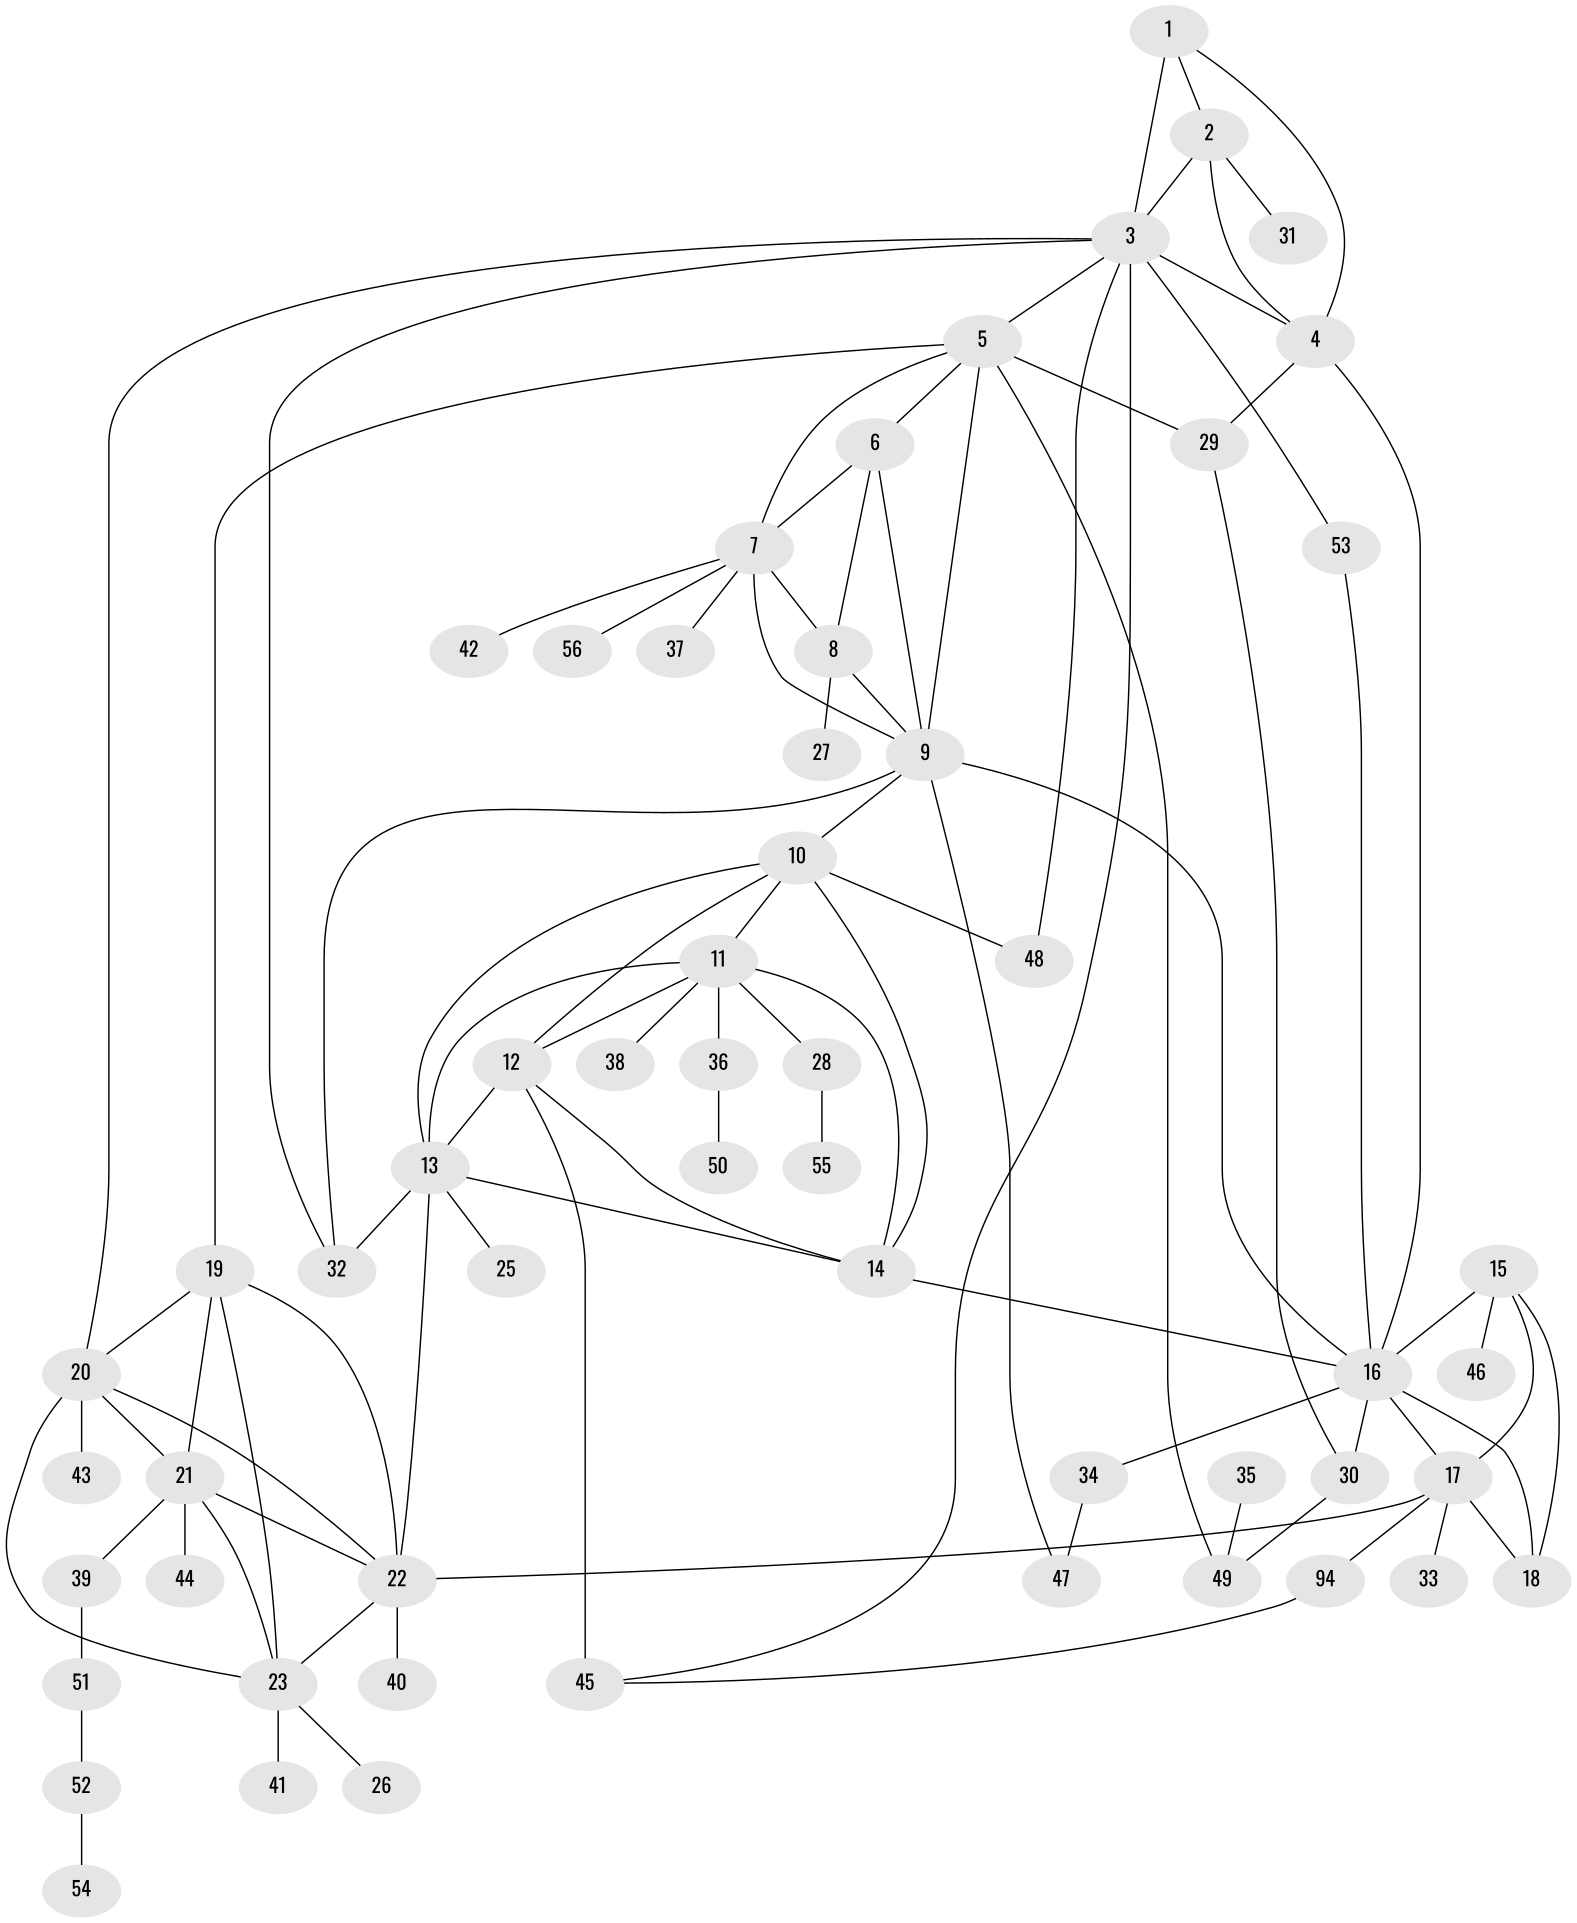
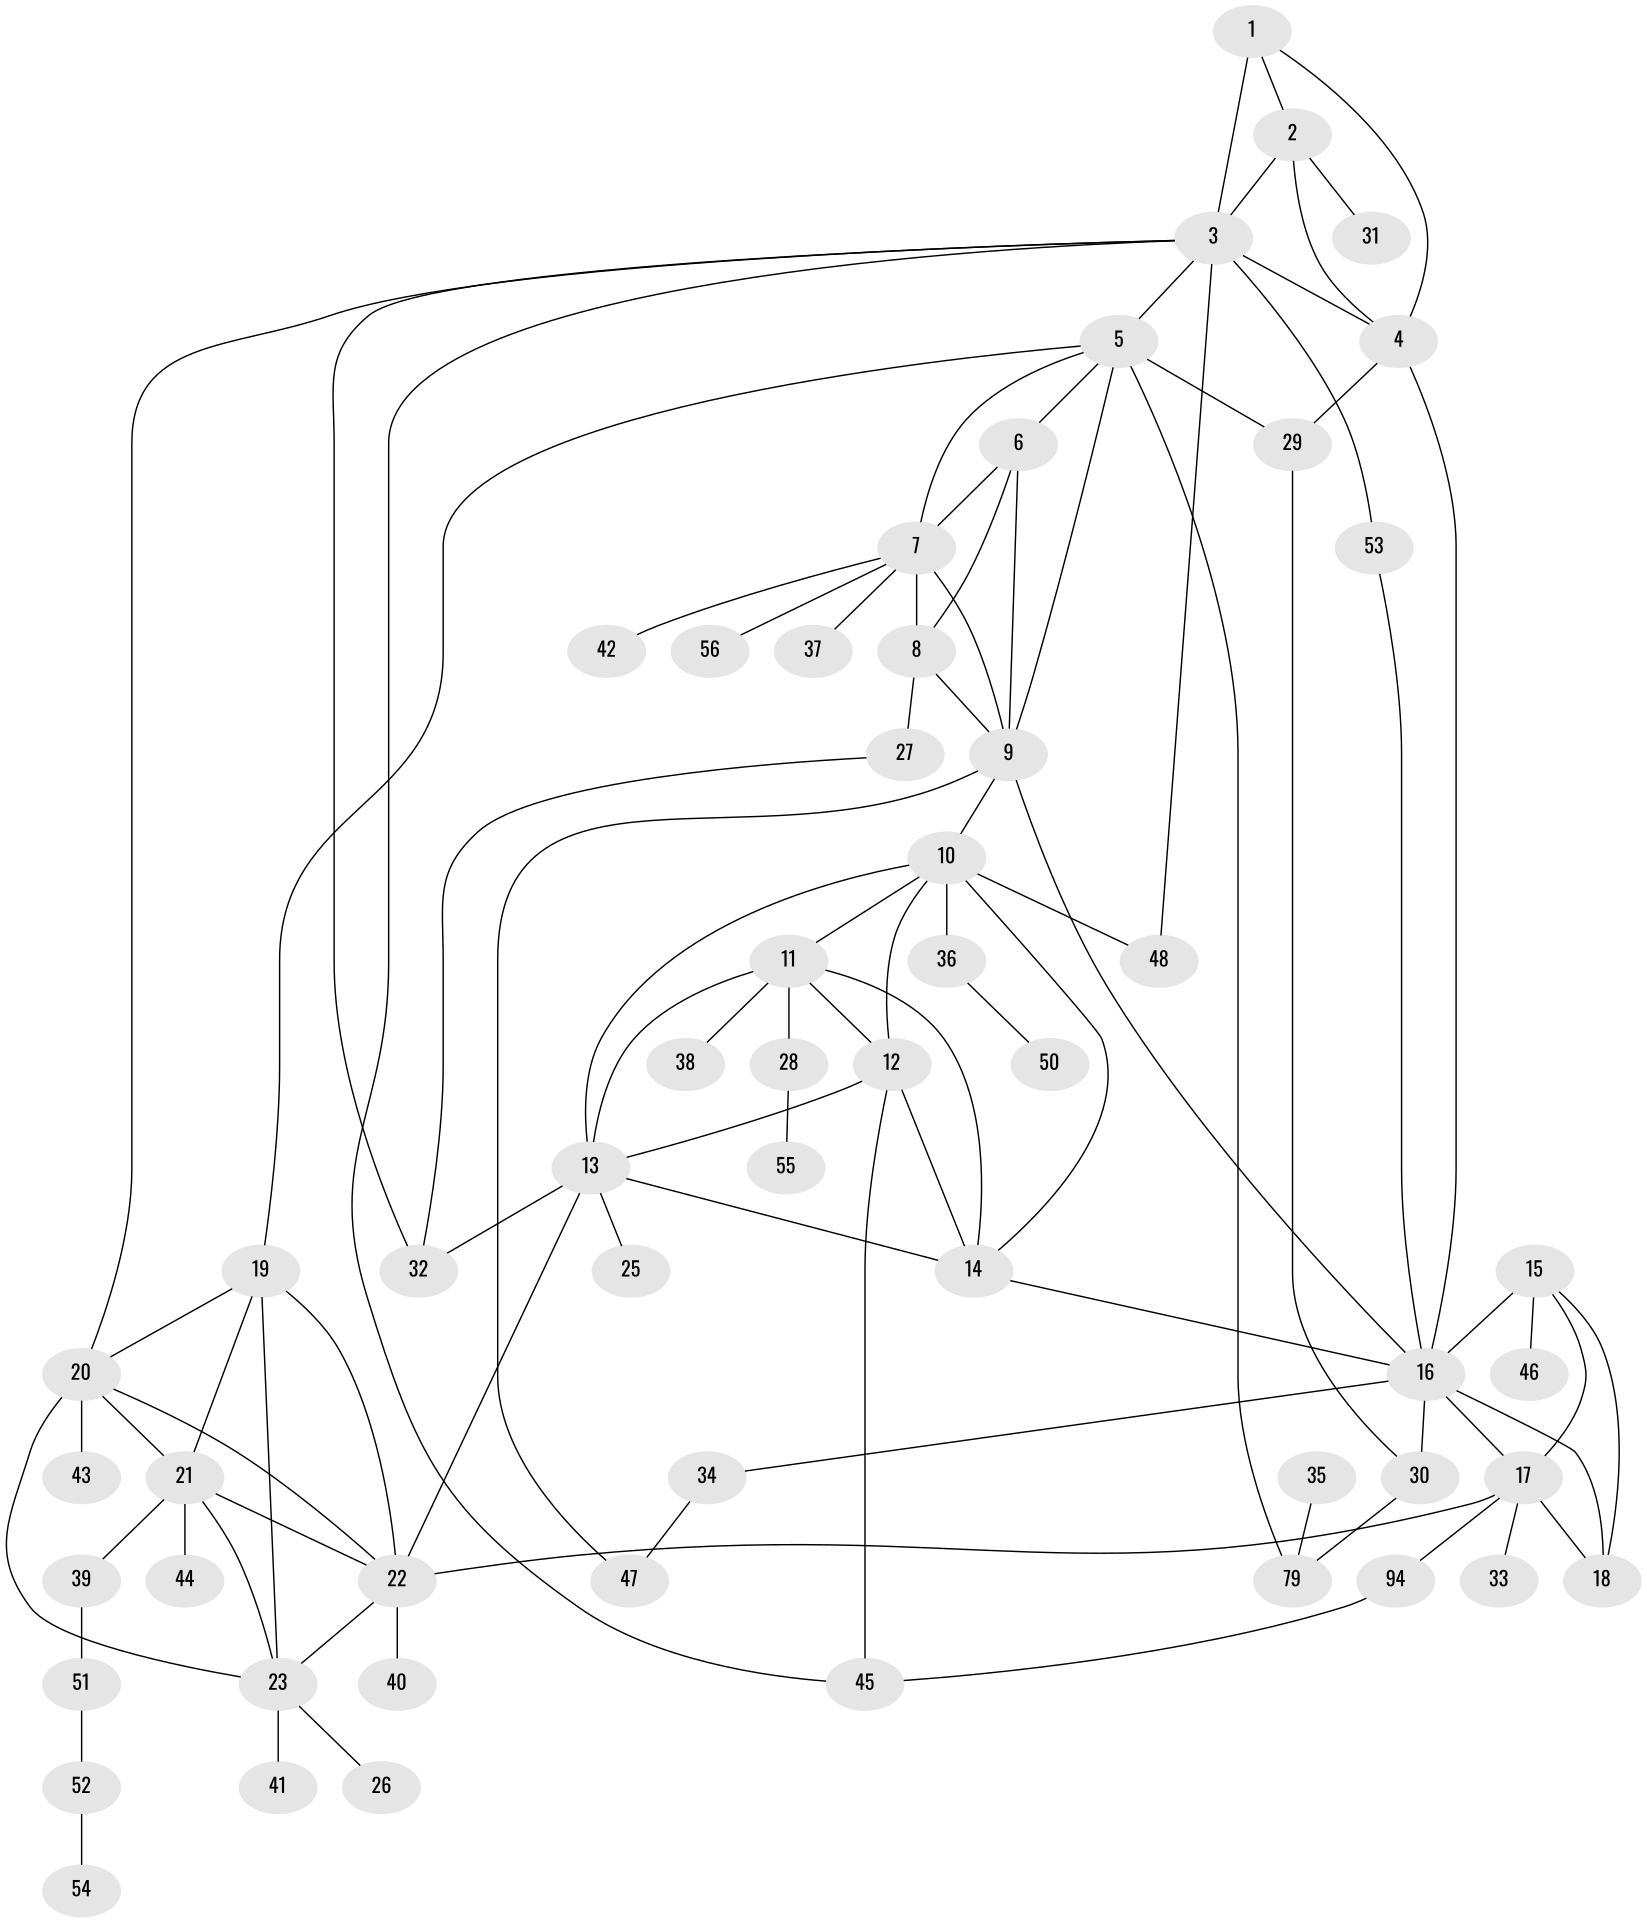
edge "9" -- "32": now "27" -- "32"
edge "11" -- "36": now "10" -- "36"
node "49": label "49" -> "79"
